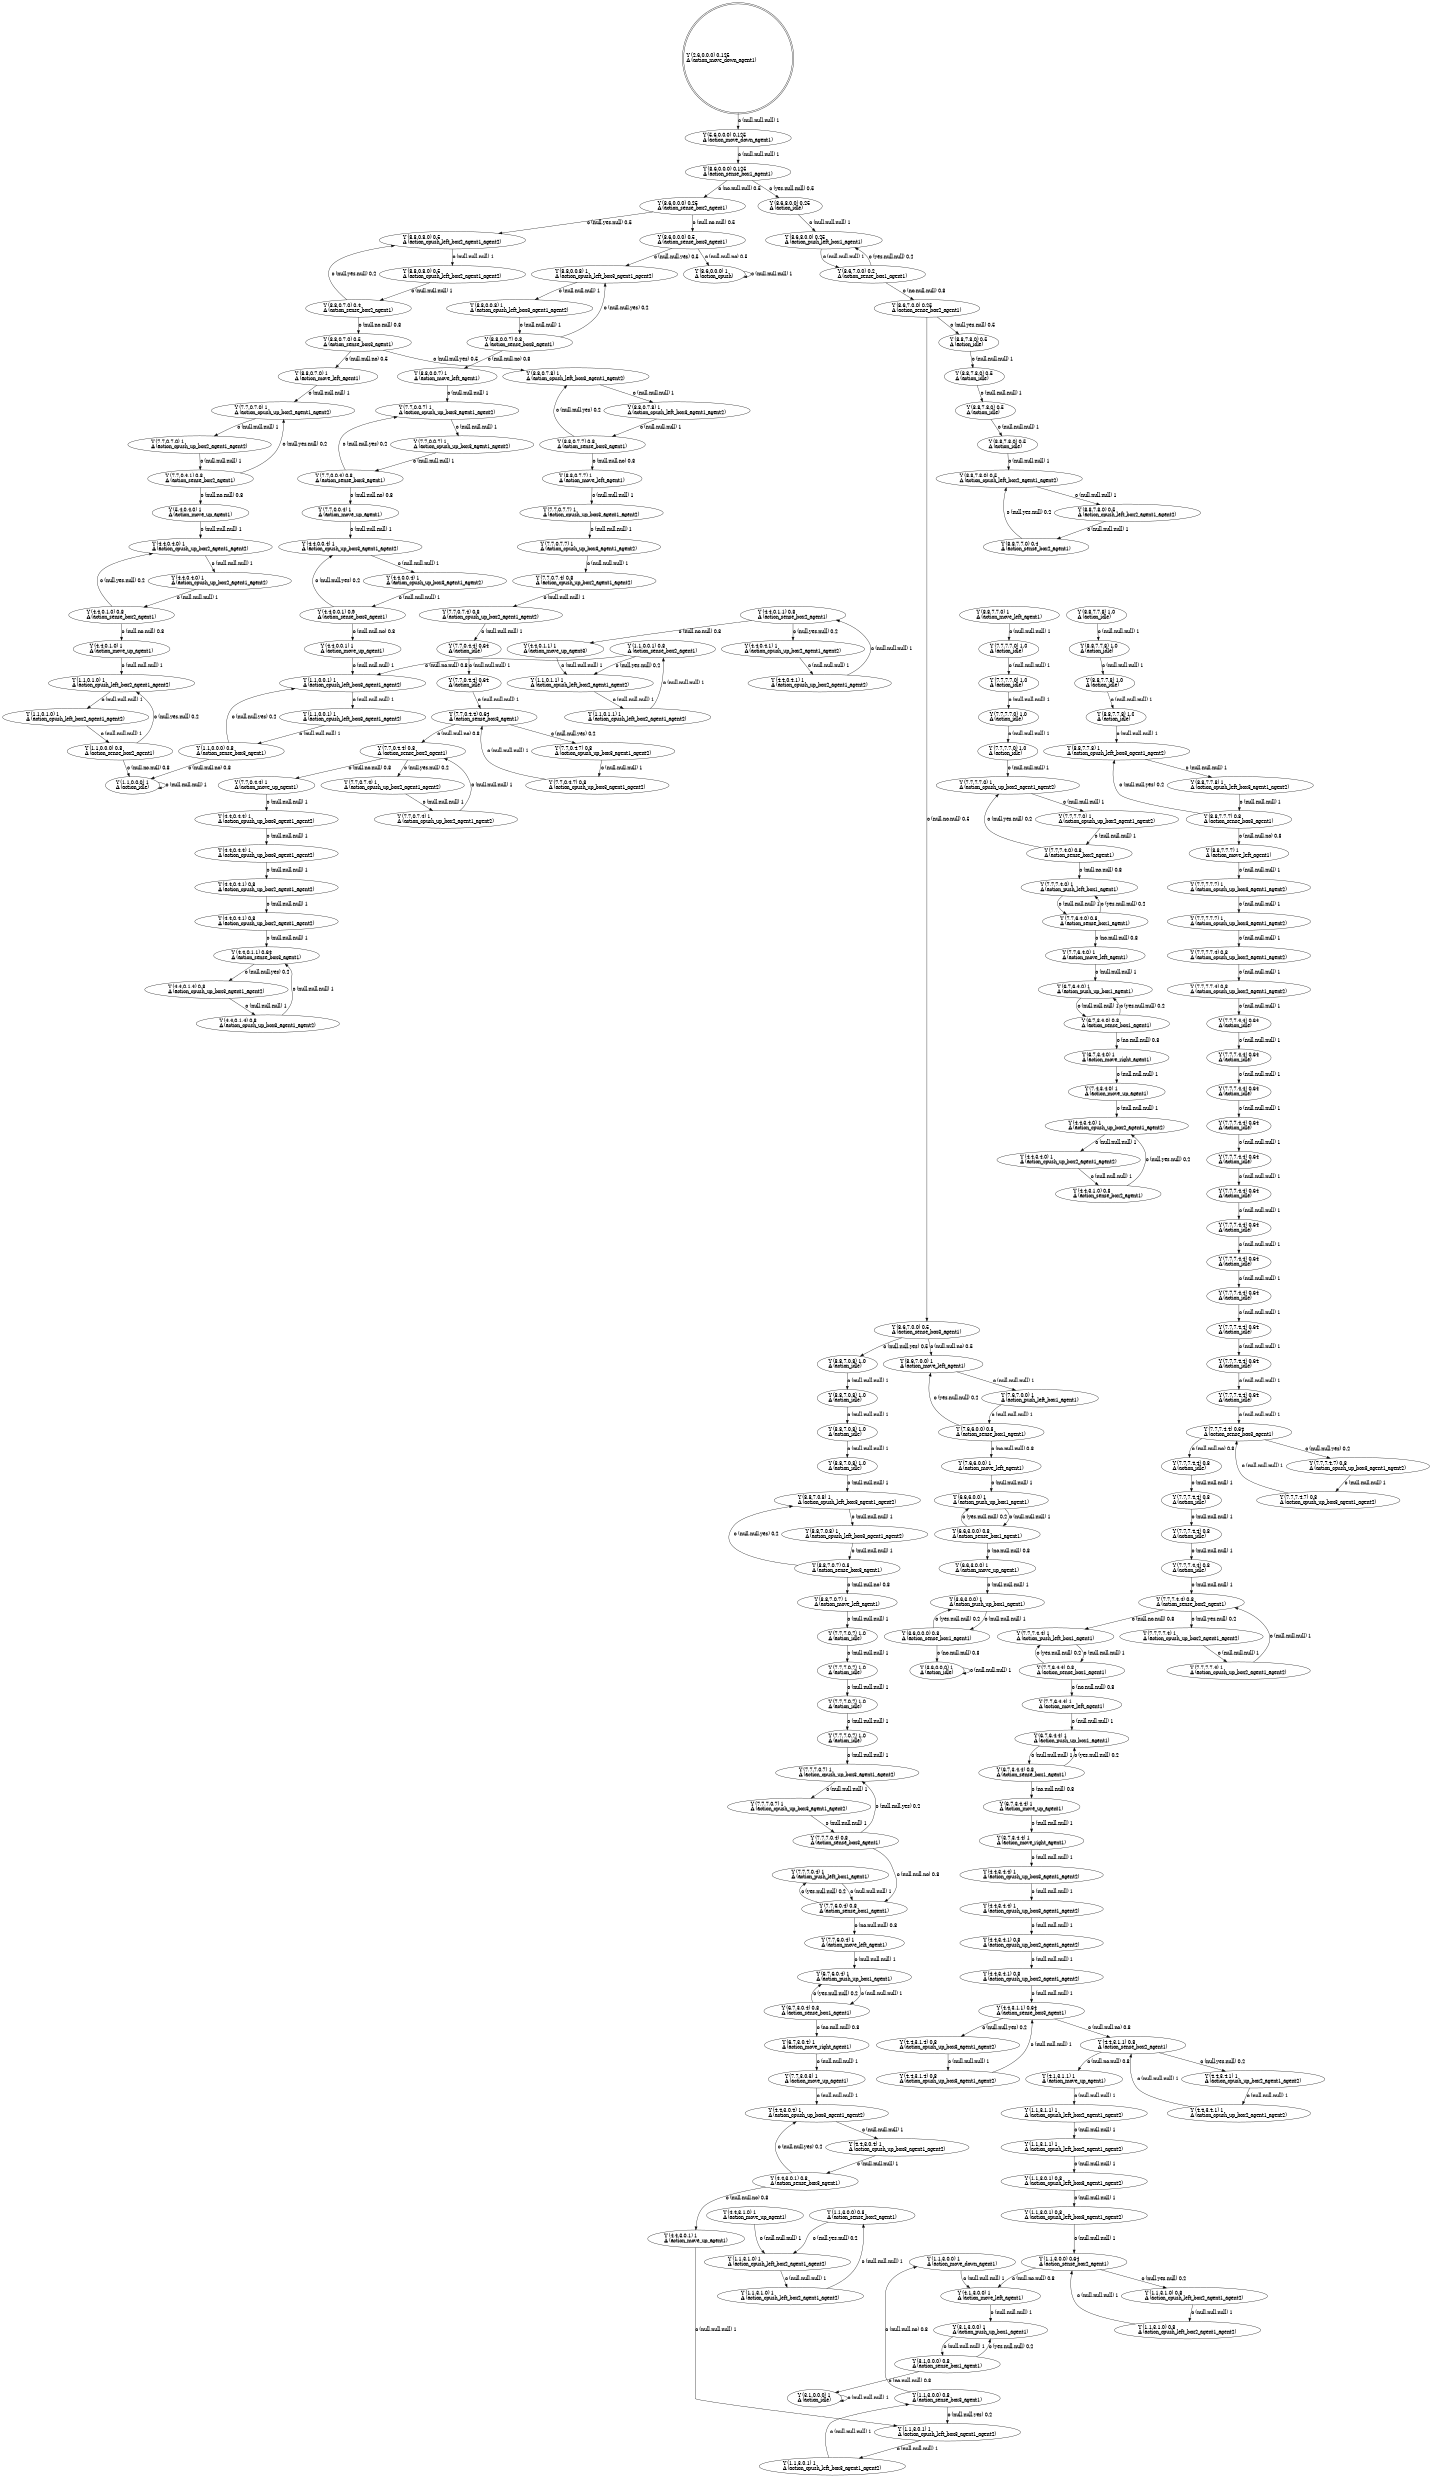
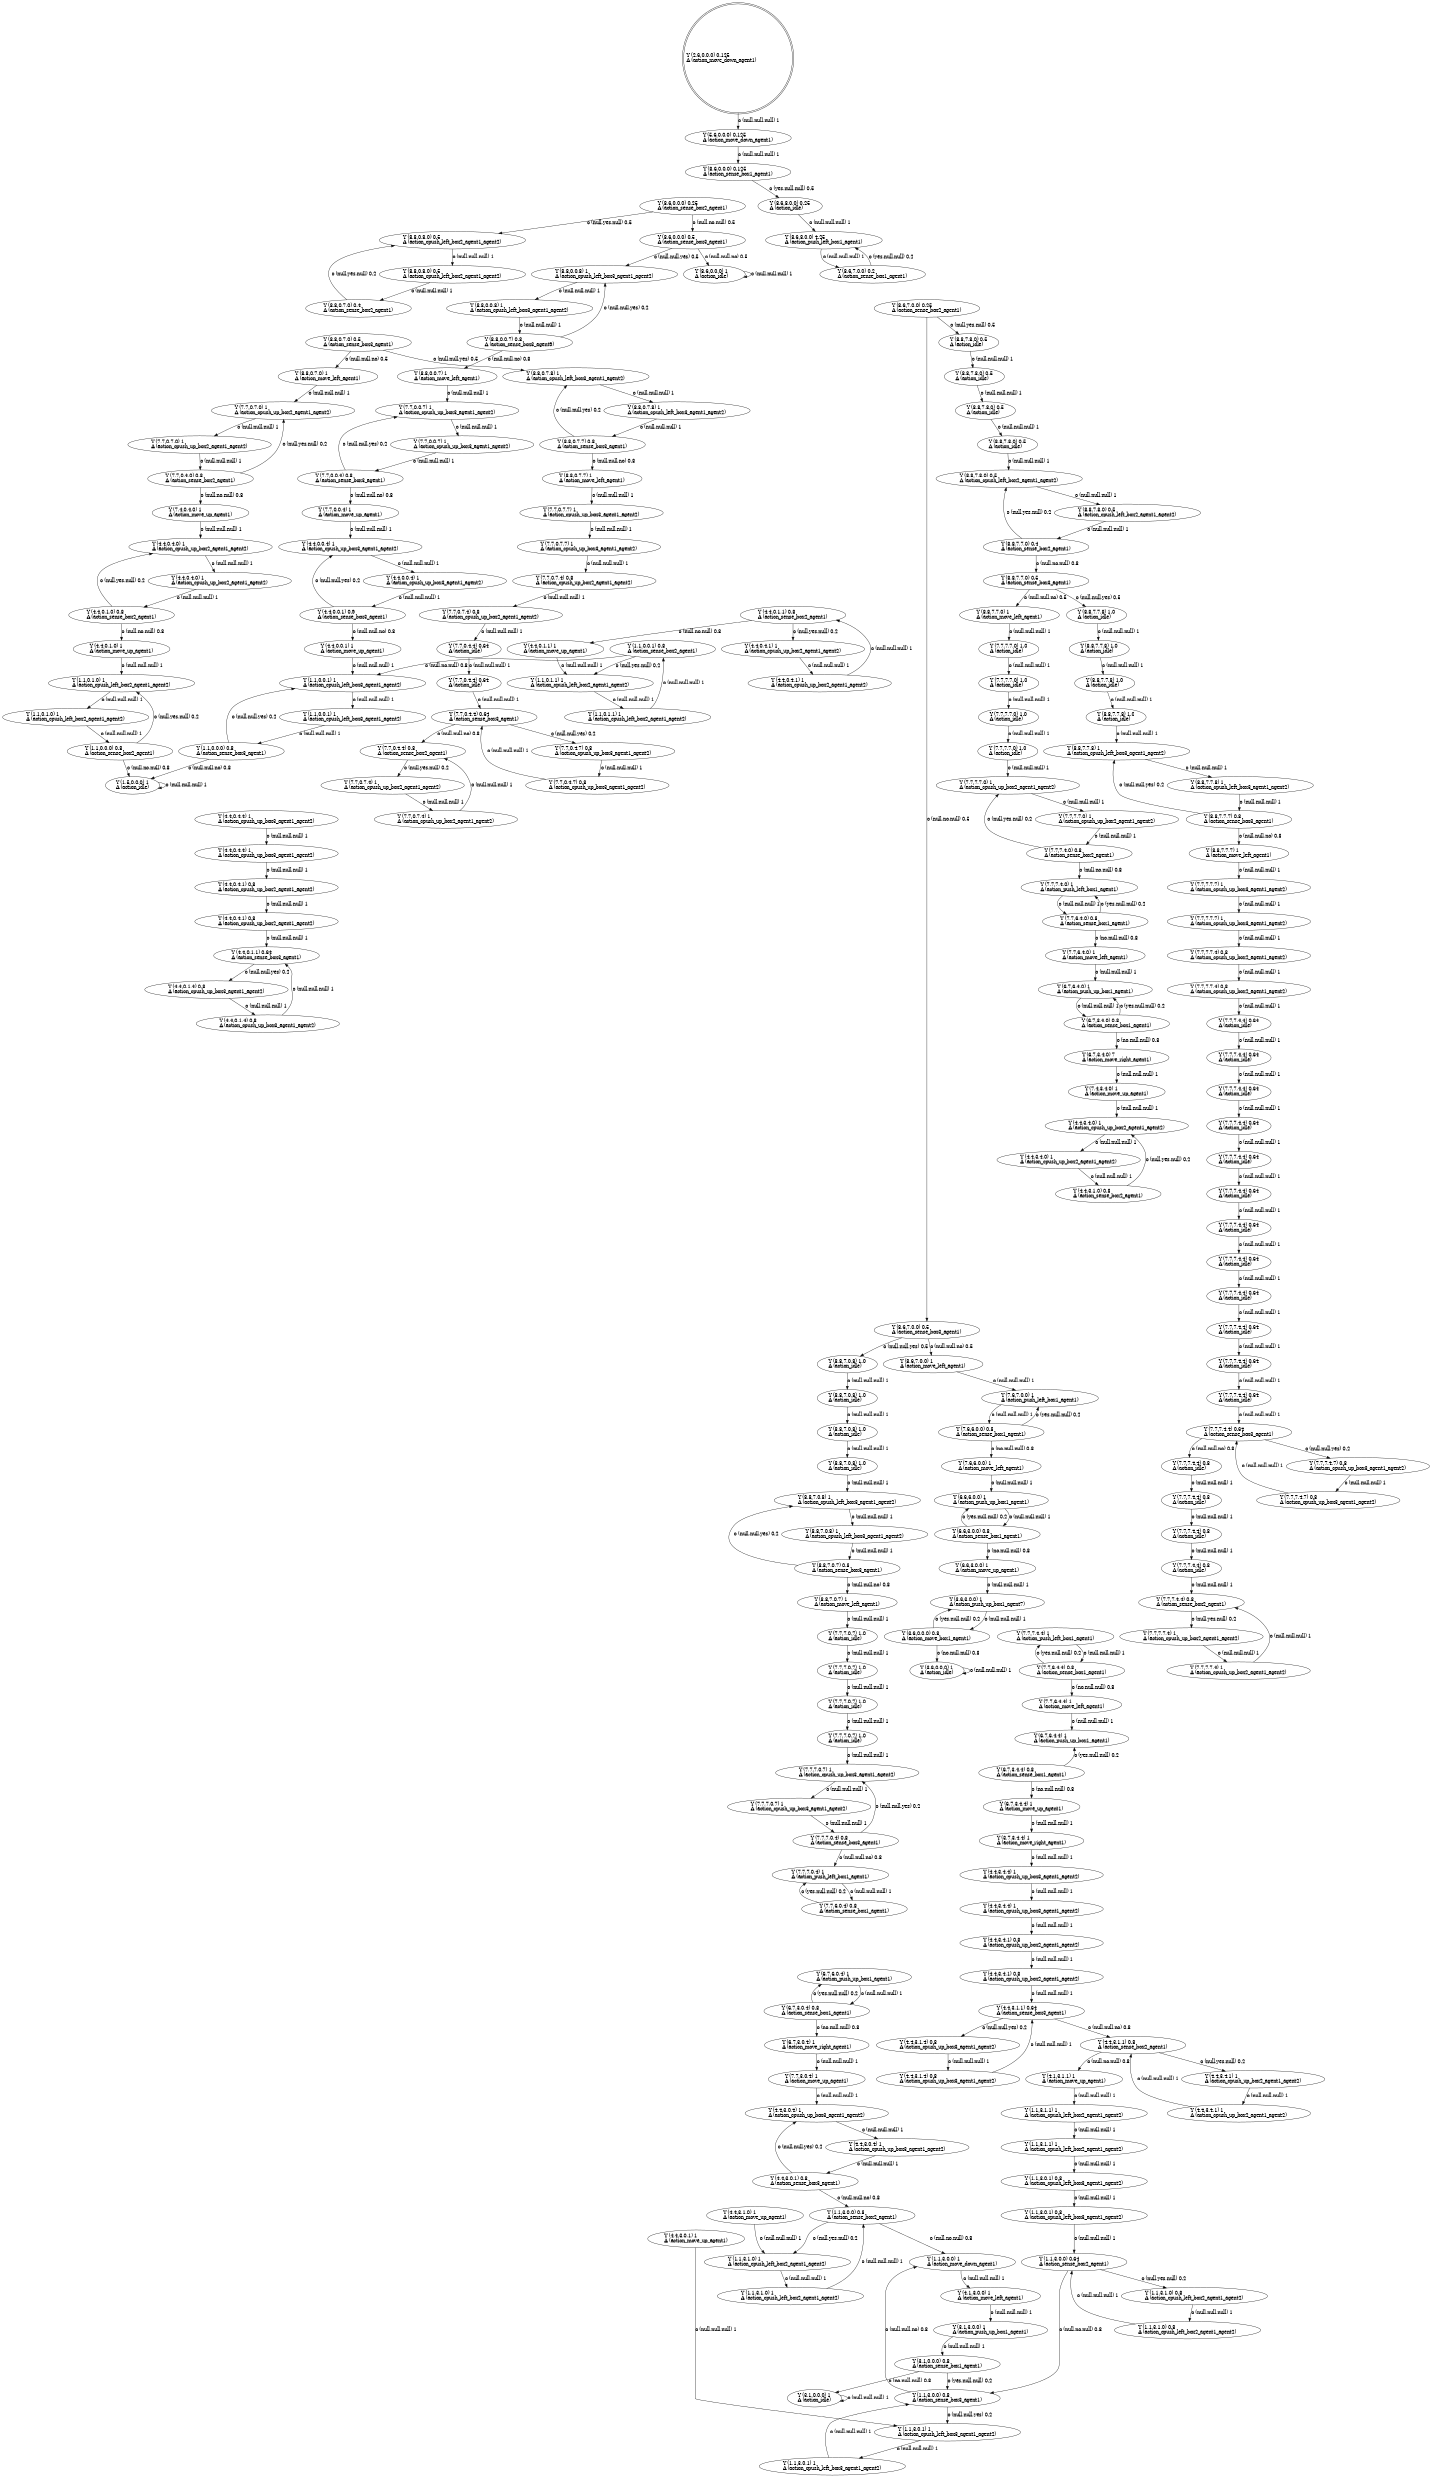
edge "Y (8,6,0,0,0) 0.125 A (action_sense_box1_agent1)" -> "Y (8,6,0,0,0) 0.25 A (action_sense_box2_agent1)": removed, label "o (no,null,null) 0.5"
node "Y (8,6,8,0,0) 0.25 A (action_push_left_box1_agent1)": label "Y (8,6,8,0,0) 0.25 A (action_push_left_box1_agent1)" -> "Y (8,6,8,0,0) 4.25 A (action_push_left_box1_agent1)"
node "Y (8,6,0,0,0) 1 A (action_cpush)": label "Y (8,6,0,0,0) 1 A (action_cpush)" -> "Y (8,6,0,0,0) 1 A (action_idle)"
edge "Y (8,6,7,0,0) 0.2 A (action_sense_box1_agent1)" -> "Y (8,6,7,0,0) 0.25 A (action_sense_box2_agent1)": removed, label "o (no,null,null) 0.8"
edge "Y (8,8,0,7,0) 0.4 A (action_sense_box2_agent1)" -> "Y (8,8,0,7,0) 0.5 A (action_sense_box3_agent1)": removed, label "o (null,no,null) 0.8"
node "Y (8,8,0,0,7) 0.8 A (action_sense_box3_agent1)": label "Y (8,8,0,0,7) 0.8 A (action_sense_box3_agent1)" -> "Y (8,8,0,0,7) 0.8 A (action_sense_box3_agent9)"
node "Y (7,7,0,4,1) 0.8 A (action_sense_box2_agent1)": label "Y (7,7,0,4,1) 0.8 A (action_sense_box2_agent1)" -> "Y (7,7,0,4,0) 0.8 A (action_sense_box2_agent1)"
node "Y (5,4,0,4,0) 1 A (action_move_up_agent1)": label "Y (5,4,0,4,0) 1 A (action_move_up_agent1)" -> "Y (7,4,0,4,0) 1 A (action_move_up_agent1)"
node "Y (8,8,7,7,0) 0.5 A (action_sense_box3_agent1)": added
node "Y (4,4,0,1,1) 1 A (action_move_up_agent3)": label "Y (4,4,0,1,1) 1 A (action_move_up_agent3)" -> "Y (4,4,0,1,1) 1 A (action_move_up_agent1)"
node "Y (1,1,0,0,0) 1 A (action_idle)": label "Y (1,1,0,0,0) 1 A (action_idle)" -> "Y (1,5,0,0,0) 1 A (action_idle)"
node "Y (7,7,0,4,4) 1 A (action_move_up_agent1)": removed
node "Y (6,7,3,4,0) 1 A (action_move_right_agent1)": label "Y (6,7,3,4,0) 1 A (action_move_right_agent1)" -> "Y (6,7,3,4,0) 7 A (action_move_right_agent1)"
edge "Y (7,6,6,0,0) 0.8 A (action_sense_box1_agent1)" -> "Y (8,6,7,0,0) 1 A (action_move_left_agent1)": now "Y (7,6,6,0,0) 0.8 A (action_sense_box1_agent1)" -> "Y (7,6,7,0,0) 1 A (action_push_left_box1_agent1)"
node "Y (3,6,3,0,0) 1 A (action_push_up_box1_agent1)": label "Y (3,6,3,0,0) 1 A (action_push_up_box1_agent1)" -> "Y (3,6,3,0,0) 1 A (action_push_up_box1_agent7)"
edge "Y (7,7,7,4,4) 0.8 A (action_sense_box2_agent1)" -> "Y (7,7,7,4,4) 1 A (action_push_left_box1_agent1)": removed, label "o (null,no,null) 0.8"
node "Y (3,6,0,0,0) 0.8 A (action_sense_box1_agent1)": label "Y (3,6,0,0,0) 0.8 A (action_sense_box1_agent1)" -> "Y (3,6,0,0,0) 0.8 A (action_move_box1_agent1)"
edge "Y (6,7,6,4,4) 1 A (action_push_up_box1_agent1)" -> "Y (6,7,3,4,4) 0.8 A (action_sense_box1_agent1)": removed, label "o (null,null,null) 1"
edge "Y (7,7,7,0,4) 0.8 A (action_sense_box3_agent1)" -> "Y (7,7,6,0,4) 0.8 A (action_sense_box1_agent1)": now "Y (7,7,7,0,4) 0.8 A (action_sense_box3_agent1)" -> "Y (7,7,7,0,4) 1 A (action_push_left_box1_agent1)"
node "Y (7,7,6,0,4) 1 A (action_move_left_agent1)": removed
node "Y (7,7,3,0,3) 1 A (action_move_up_agent1)": label "Y (7,7,3,0,3) 1 A (action_move_up_agent1)" -> "Y (7,7,3,0,4) 1 A (action_move_up_agent1)"
edge "Y (4,4,3,0,1) 0.8 A (action_sense_box3_agent1)" -> "Y (4,4,3,0,1) 1 A (action_move_up_agent1)": now "Y (4,4,3,0,1) 0.8 A (action_sense_box3_agent1)" -> "Y (1,1,3,0,0) 0.8 A (action_sense_box2_agent1)"
edge "Y (1,1,3,0,0) 0.8 A (action_sense_box2_agent1)" -> "Y (1,1,3,0,0) 1 A (action_move_down_agent1)": added, label "o (null,no,null) 0.8"
edge "Y (1,1,3,0,0) 0.64 A (action_sense_box2_agent1)" -> "Y (4,1,3,0,0) 1 A (action_move_left_agent1)": now "Y (1,1,3,0,0) 0.64 A (action_sense_box2_agent1)" -> "Y (1,1,3,0,0) 0.8 A (action_sense_box3_agent1)"
edge "Y (3,1,0,0,0) 0.8 A (action_sense_box1_agent1)" -> "Y (3,1,3,0,0) 1 A (action_push_up_box1_agent1)": now "Y (3,1,0,0,0) 0.8 A (action_sense_box1_agent1)" -> "Y (1,1,3,0,0) 0.8 A (action_sense_box3_agent1)"
